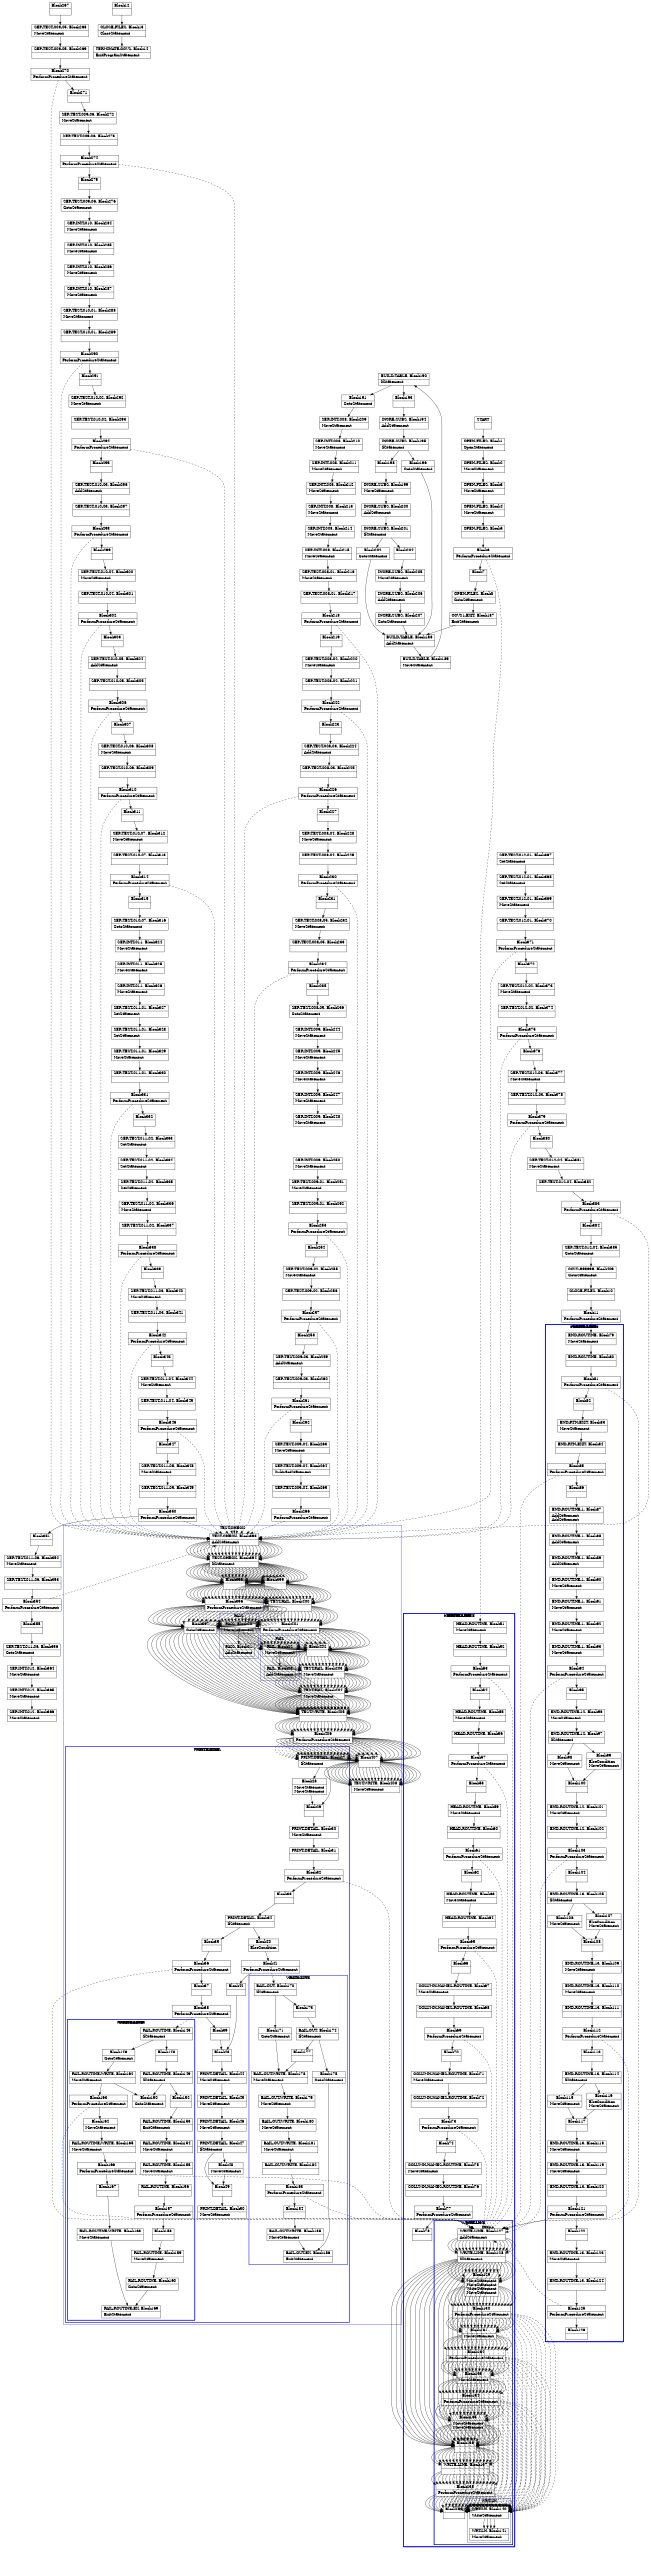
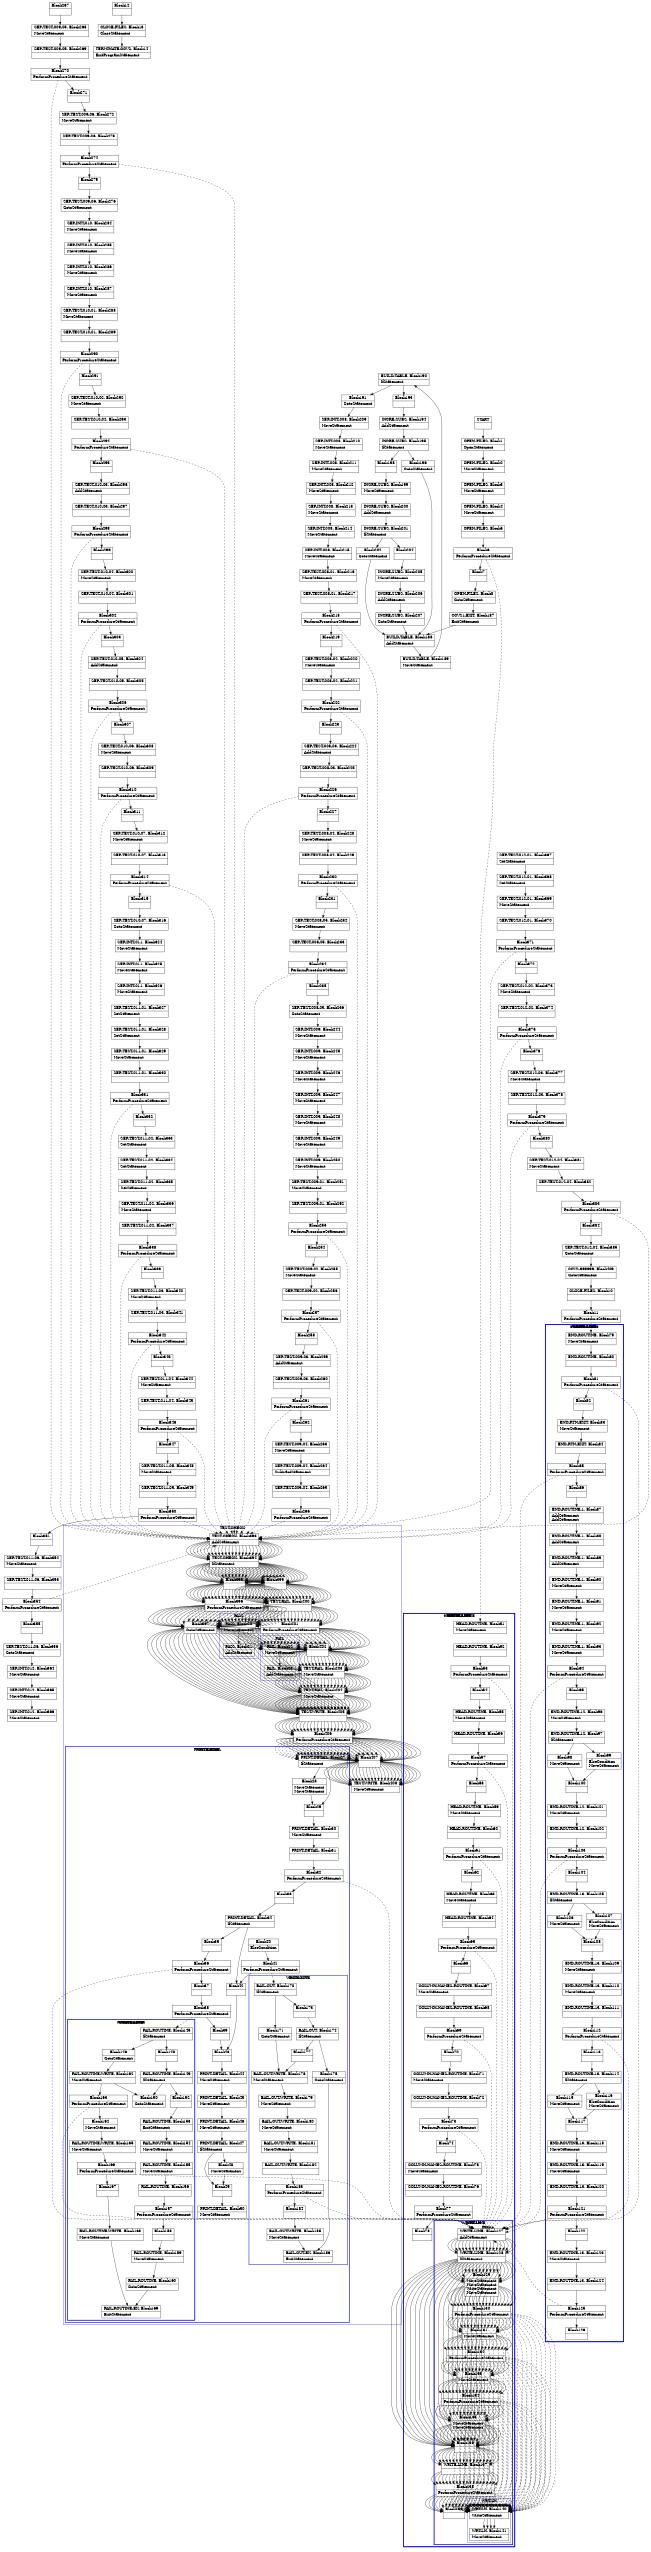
edge "SEP-TEST-010-02. Block292" -> "SEP-TEST-010-02. Block293": added
node "SEP-INIT-009. Block249": added
edge "HEAD-ROUTINE. Block51" -> "HEAD-ROUTINE. Block52": removed
edge "PRINT-DETAIL. Block34" -> "Block40": now "PRINT-DETAIL. Block34" -> "Block42"
